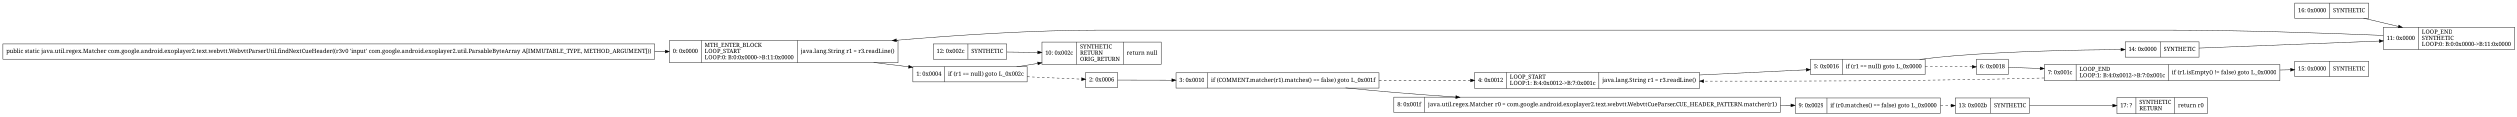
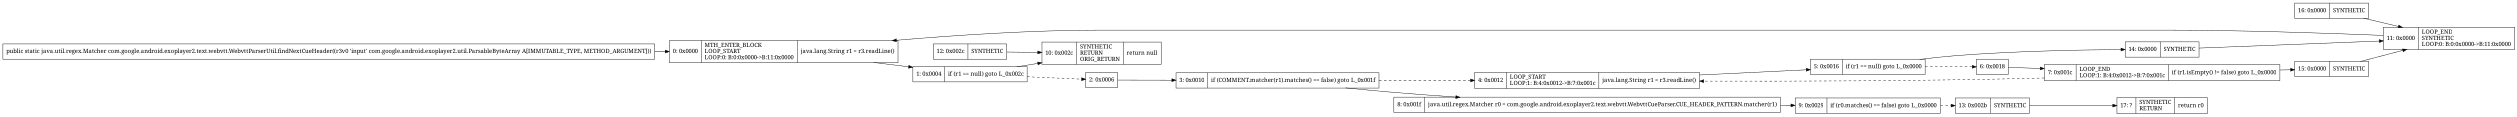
edge "15: 0x0000" -> "11: 0x0000": added
